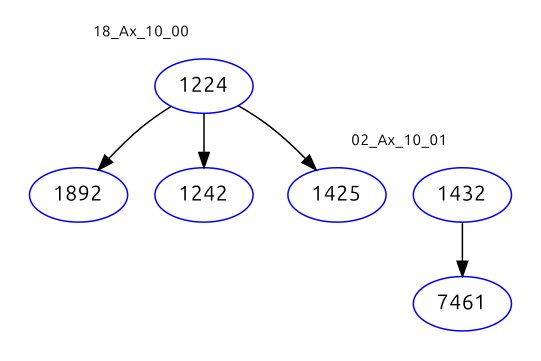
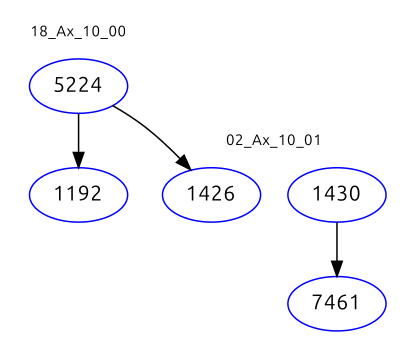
node "1224": label "1224" -> "5224"
node "1892": label "1892" -> "1192"
node "1242": removed
node "1425": label "1425" -> "1426"
node "1432": label "1432" -> "1430"
